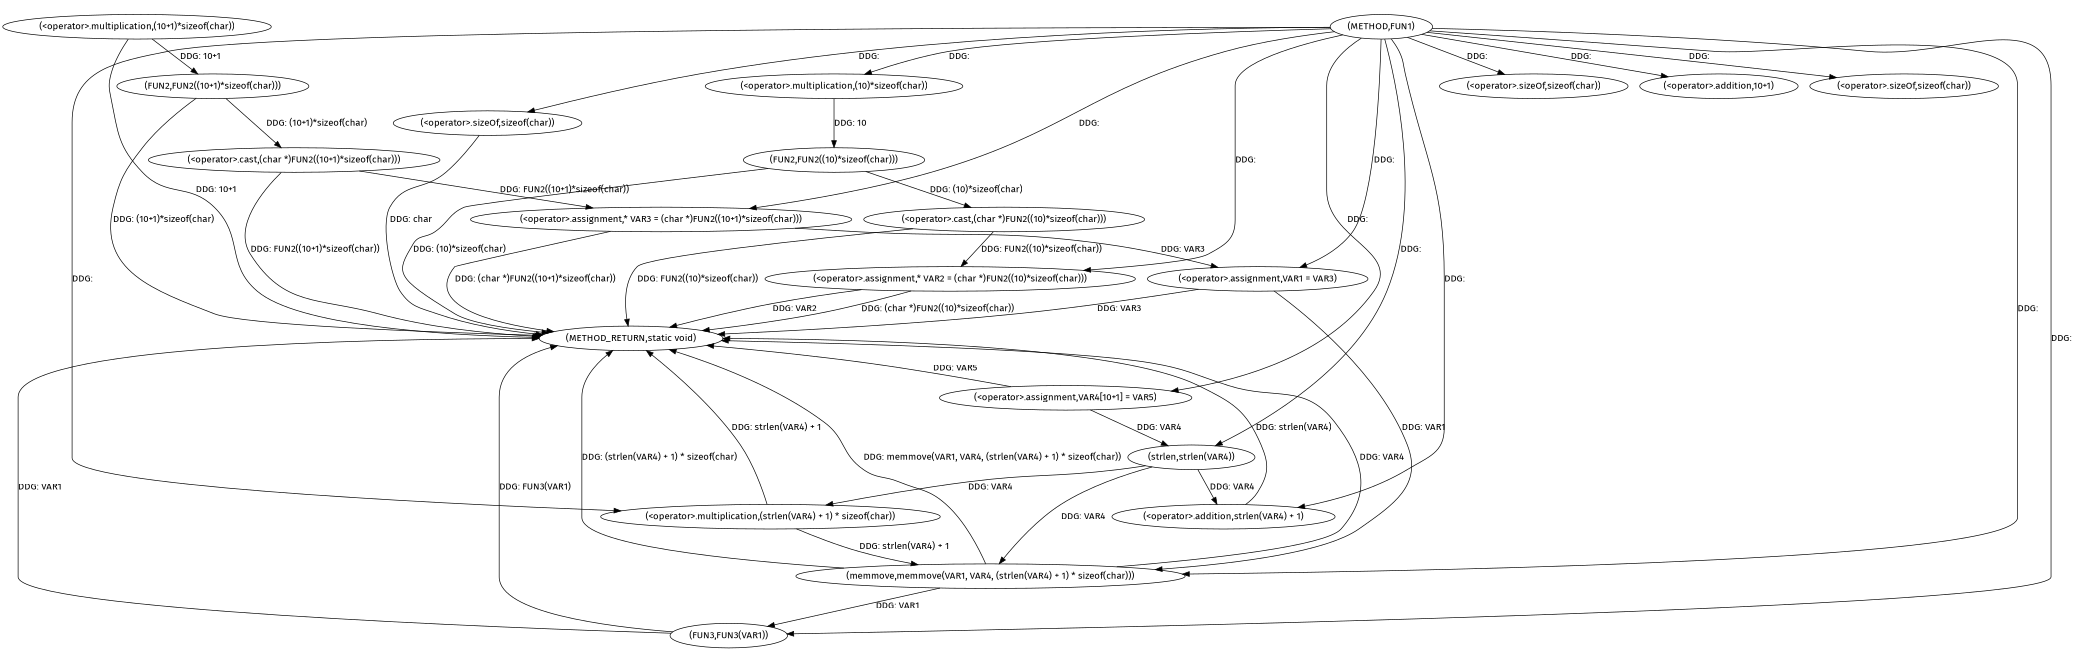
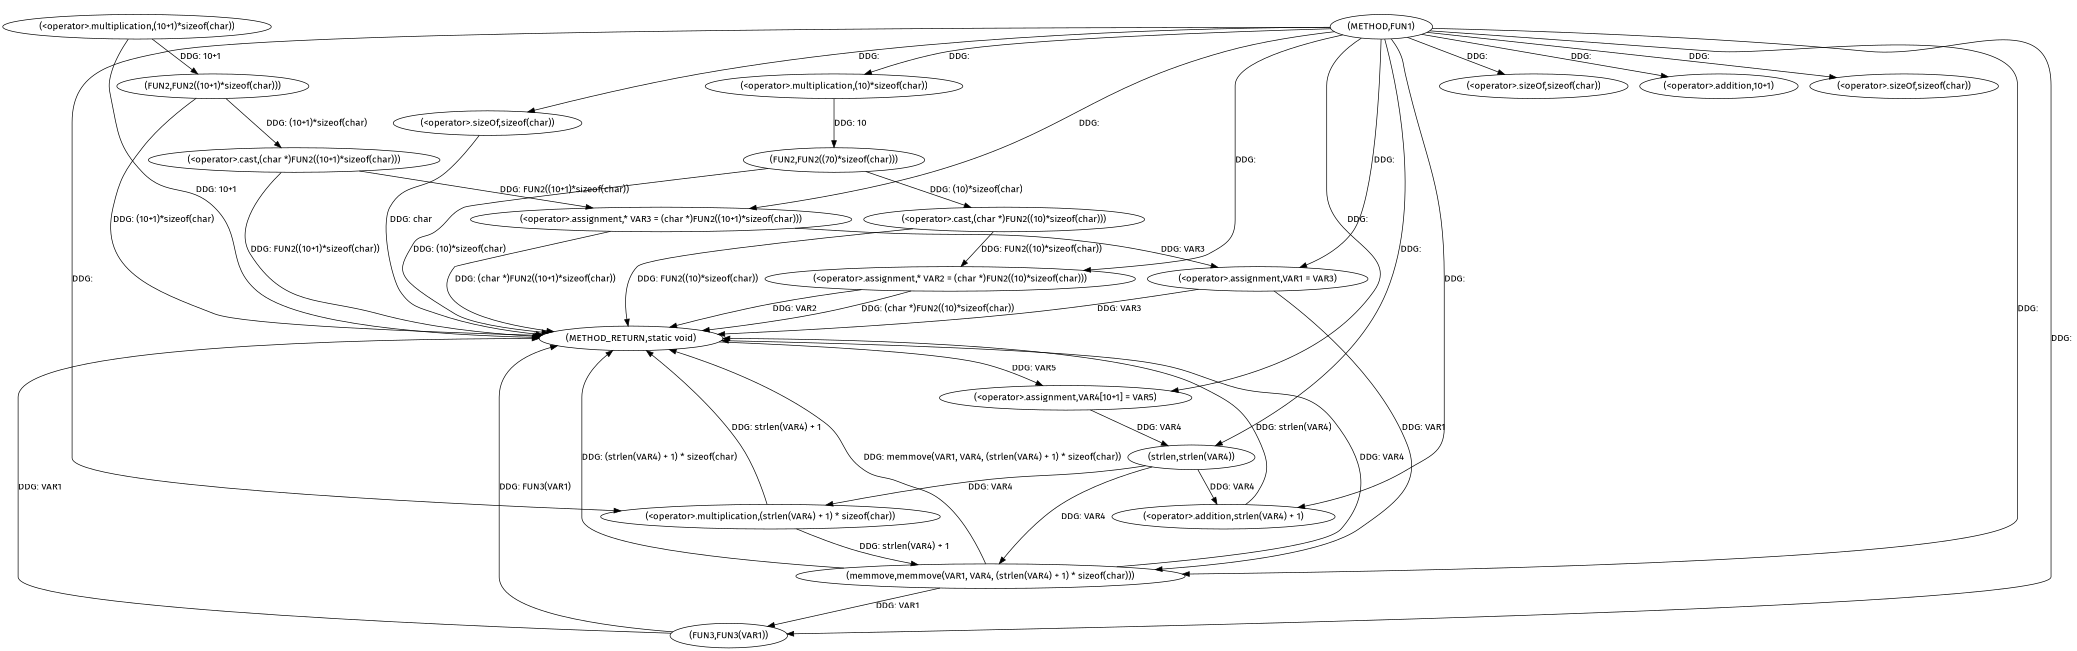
node "(FUN2,FUN2((10)*sizeof(char)))": label "(FUN2,FUN2((10)*sizeof(char)))" -> "(FUN2,FUN2((70)*sizeof(char)))"
edge "(<operator>.assignment,VAR4[10+1] = VAR5)" -> "(METHOD_RETURN,static void)": reversed
